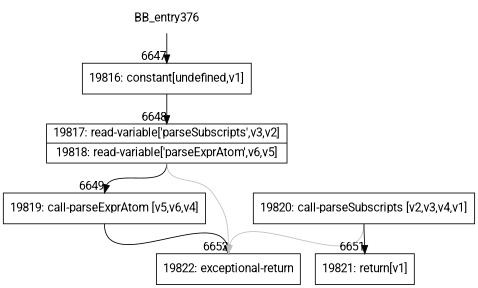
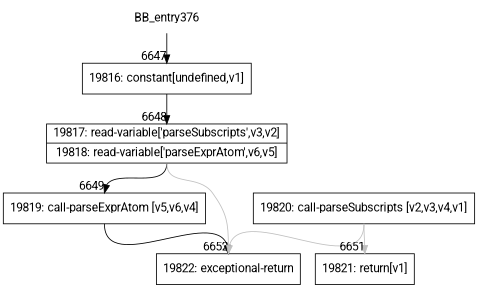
edge "19820: call-parseSubscripts [v2,v3,v4,v1]" -> "19821: return[v1]": color black -> gray
